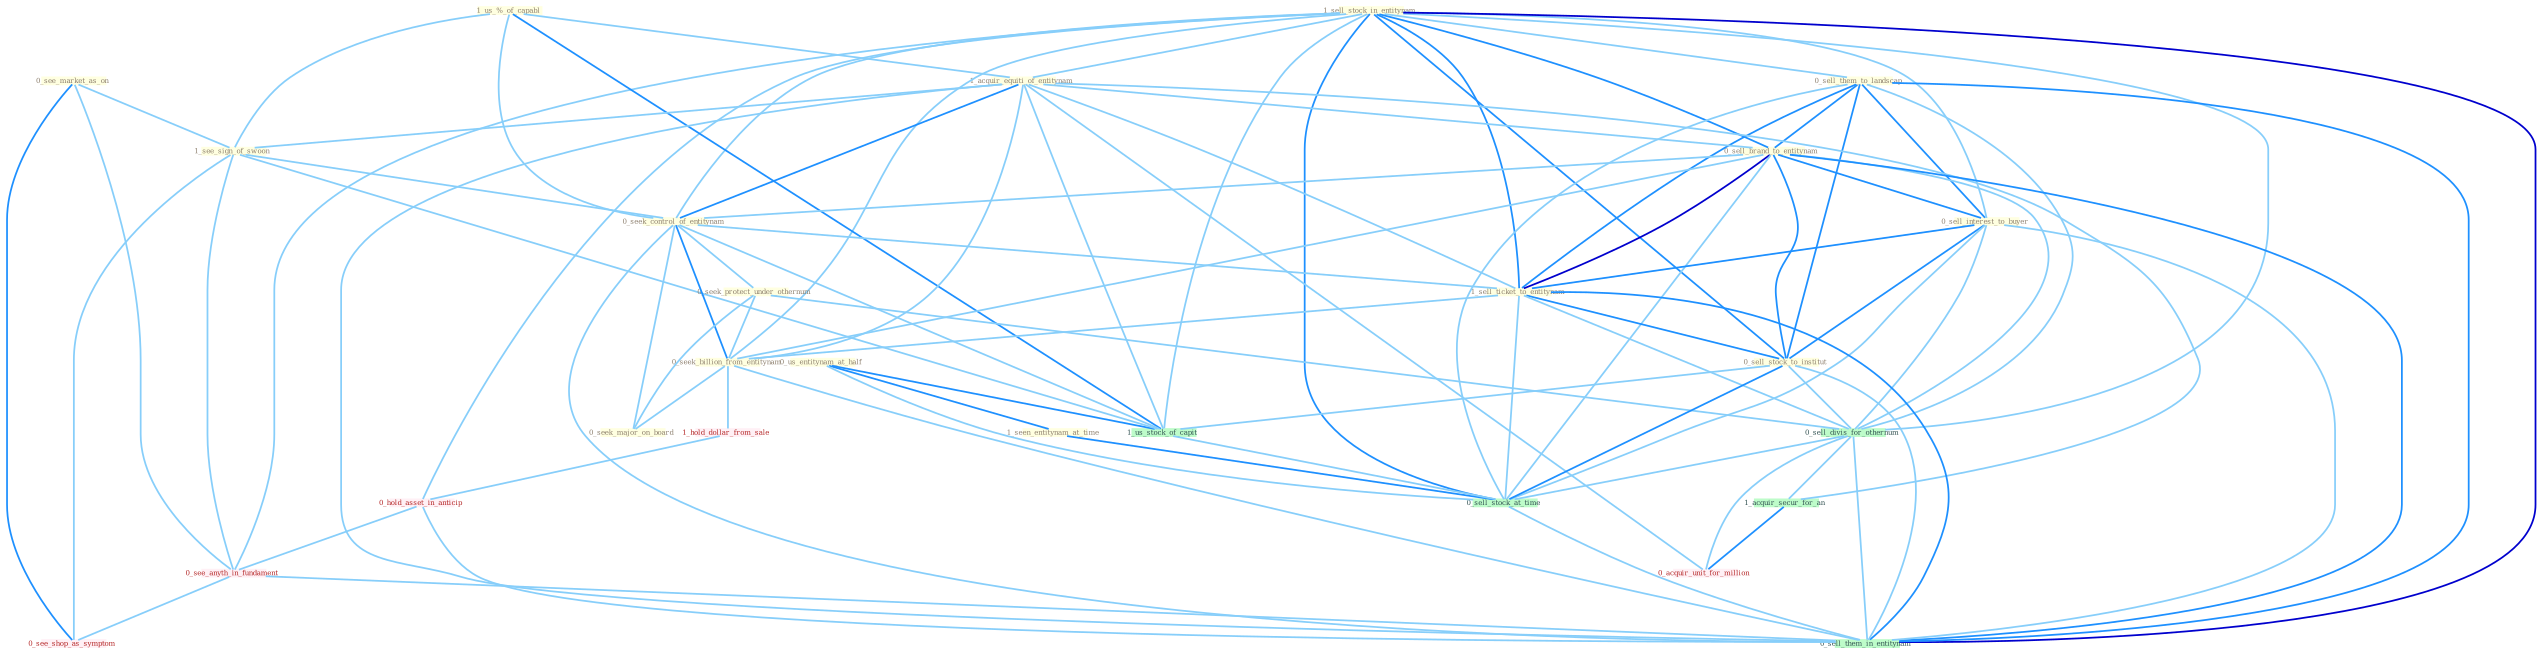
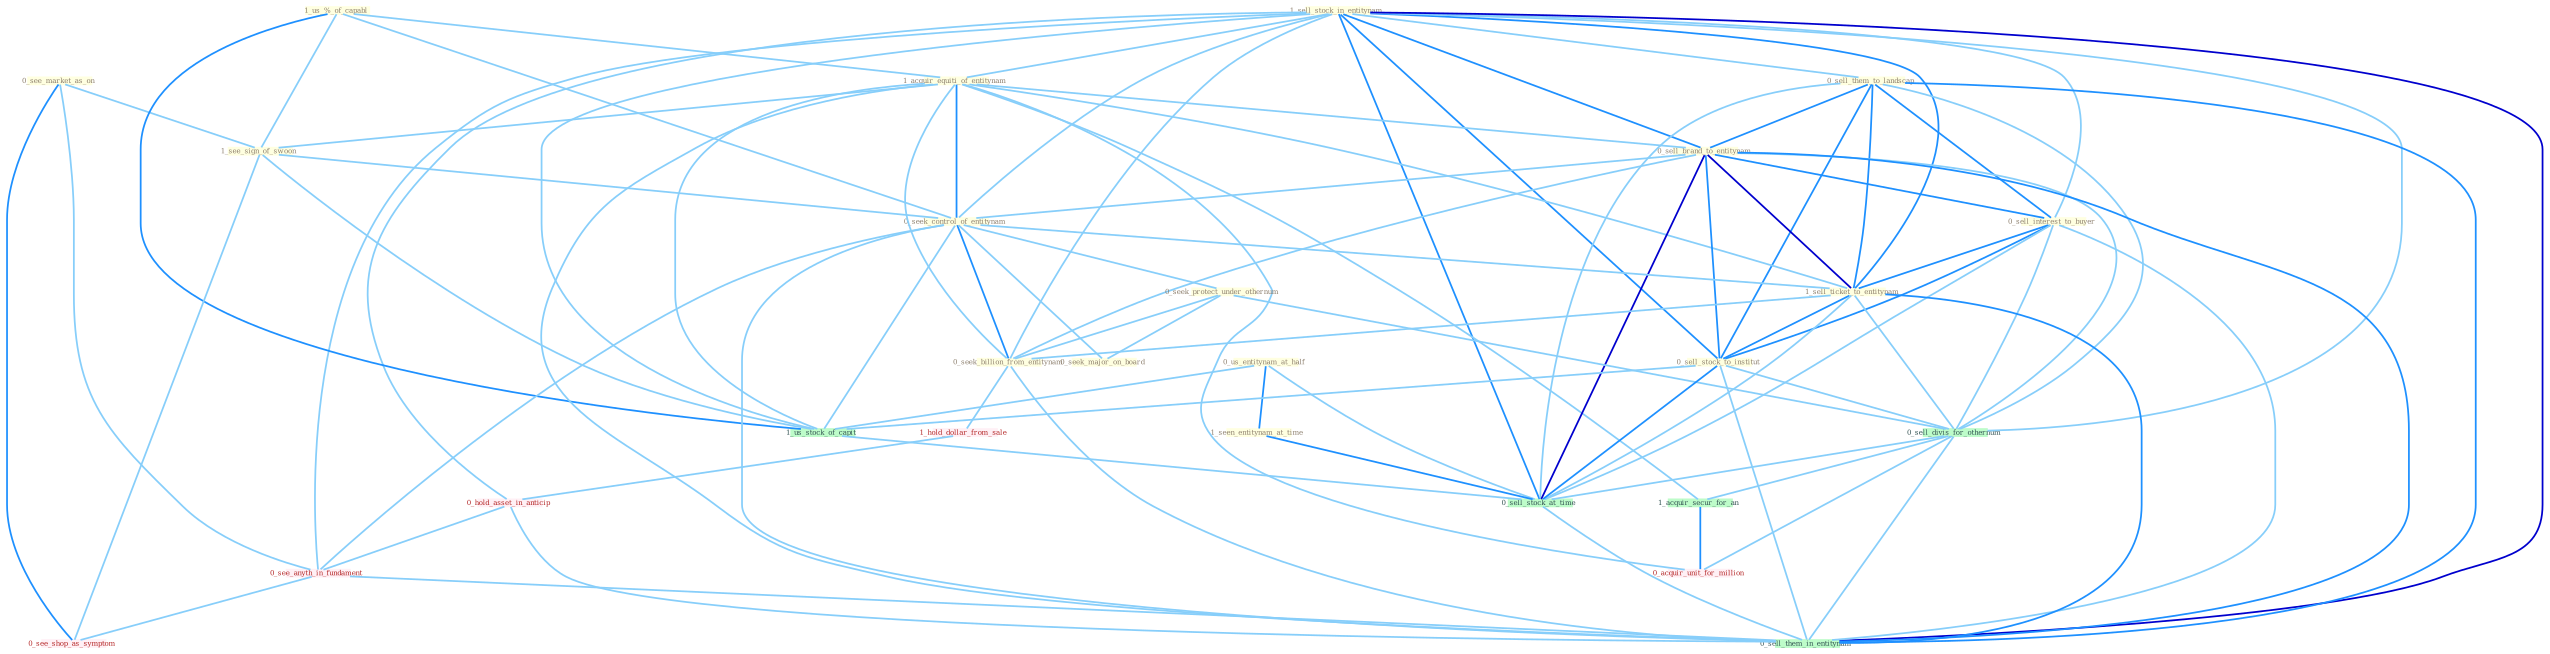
edge "0_sell_brand_to_entitynam" -- "0_sell_stock_at_time": color #87cefa -> #0000cd
edge "1_see_sign_of_swoon" -- "0_see_anyth_in_fundament": now "0_seek_control_of_entitynam" -- "0_see_anyth_in_fundament"
edge "0_us_entitynam_at_half" -- "1_us_stock_of_capit": color #1e90ff -> #87cefa
edge "0_seek_billion_from_entitynam" -- "0_seek_major_on_board": removed
